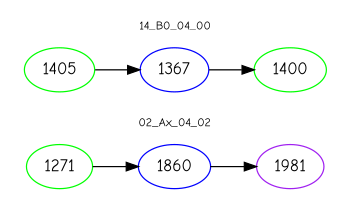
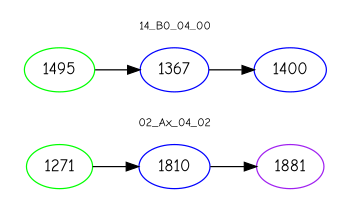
node "1405": label "1405" -> "1495"
node "1400": color green -> blue
node "1860": label "1860" -> "1810"
node "1981": label "1981" -> "1881"
